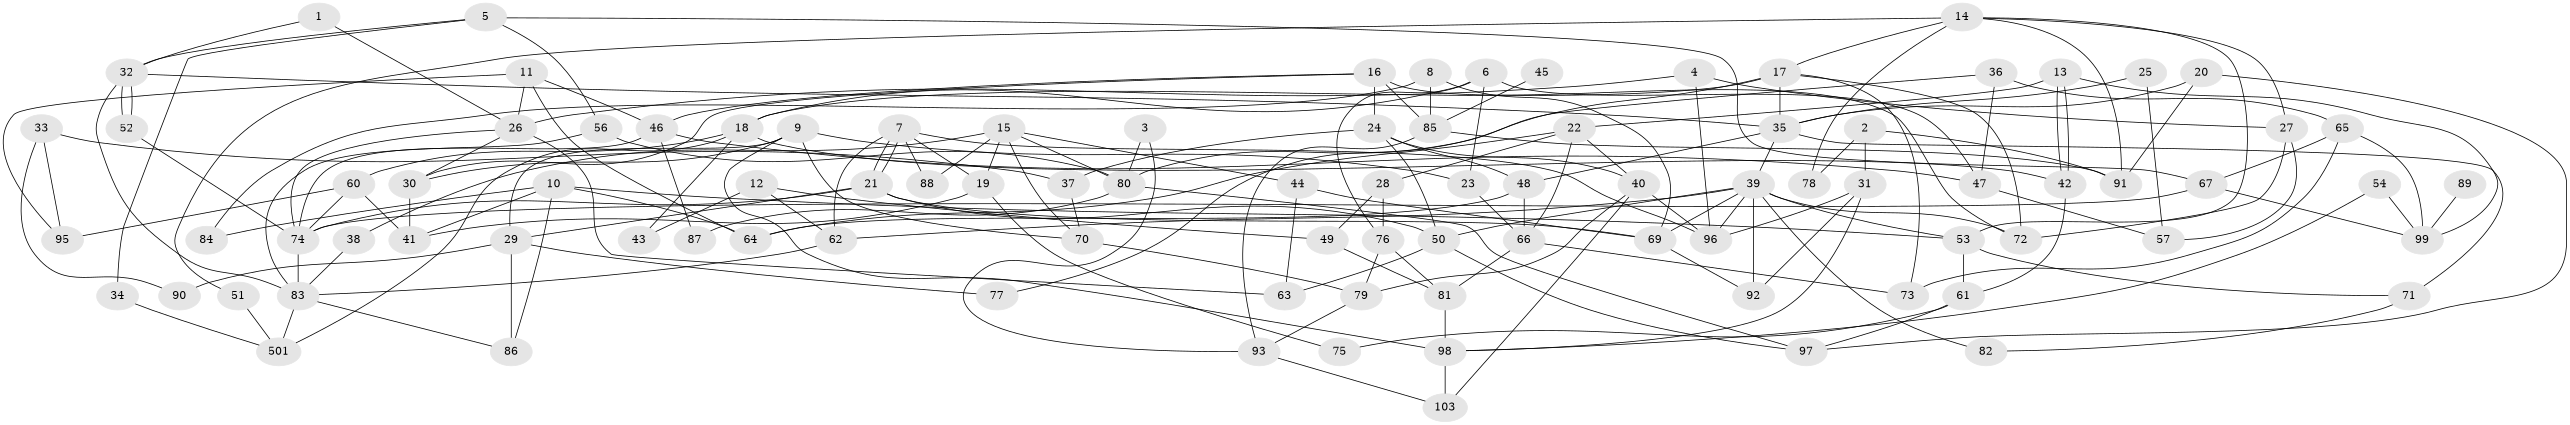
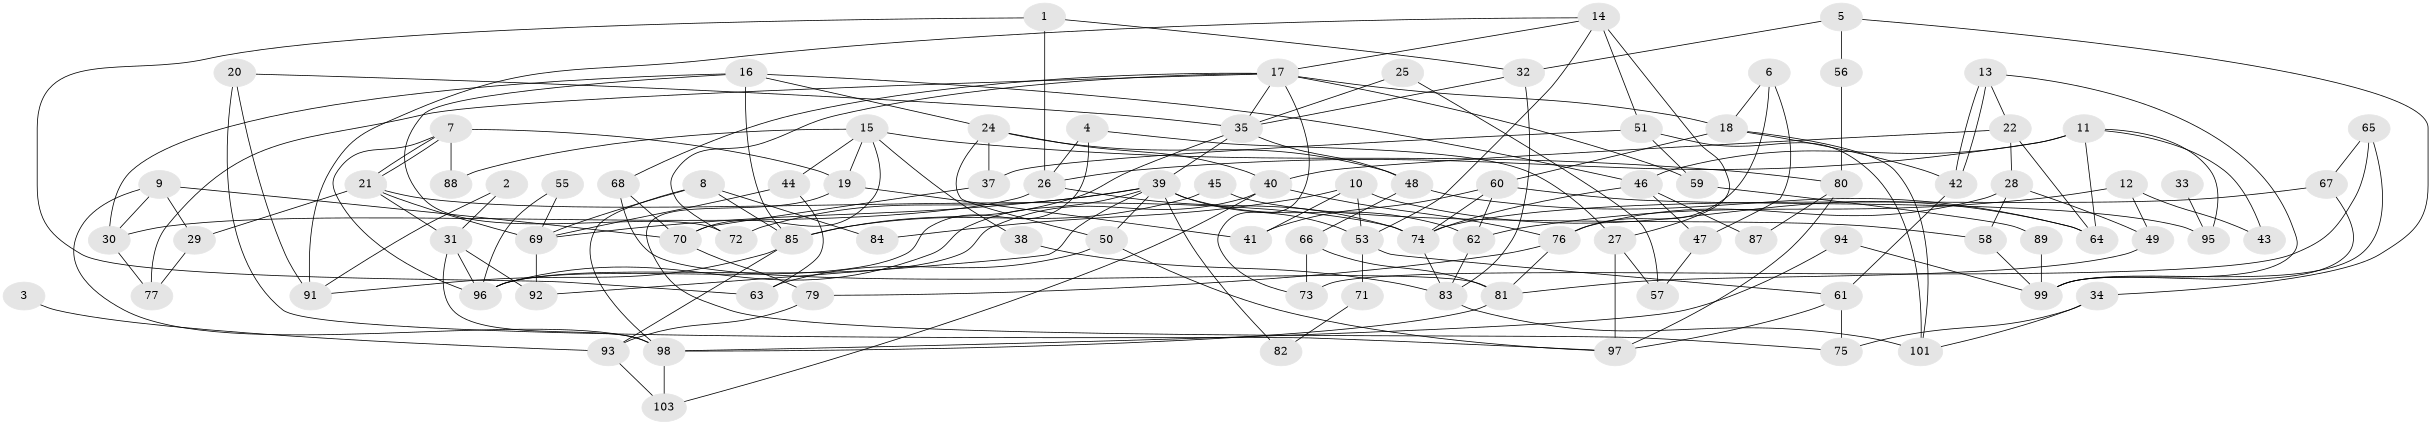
edge "5" -- "67": removed
node "36": removed
node "52": removed
edge "35" -- "71": now "35" -- "85"
edge "3" -- "80": removed
edge "33" -- "37": now "51" -- "37"
edge "56" -- "83": removed
edge "7" -- "62": now "60" -- "62"
node "55": added
node "68": added
edge "18" -- "43": now "11" -- "43"
node "23": removed
node "59": added
node "78": removed
node "54": label "54" -> "94"
edge "22" -- "66": removed
edge "27" -- "72": now "27" -- "97"
edge "30" -- "41": now "30" -- "77"
edge "21" -- "50": now "21" -- "31"
node "58": added
edge "8" -- "98": added
edge "40" -- "79": now "40" -- "76"
edge "26" -- "63": now "1" -- "63"
node "90": removed
edge "34" -- "75": added
node "501": label "501" -> "101"
node "86": removed
